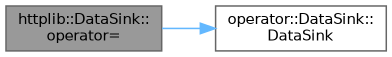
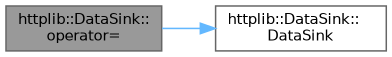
node "operator::DataSink:: DataSink": label "operator::DataSink:: DataSink" -> "httplib::DataSink:: DataSink"
